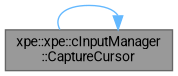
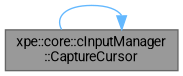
node "xpe::xpe::cInputManager ::CaptureCursor": label "xpe::xpe::cInputManager ::CaptureCursor" -> "xpe::core::cInputManager ::CaptureCursor"
